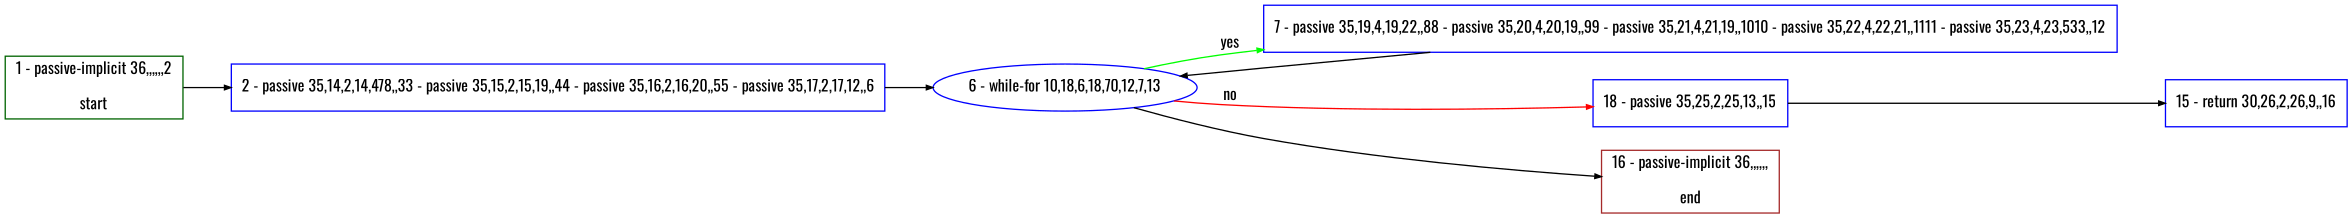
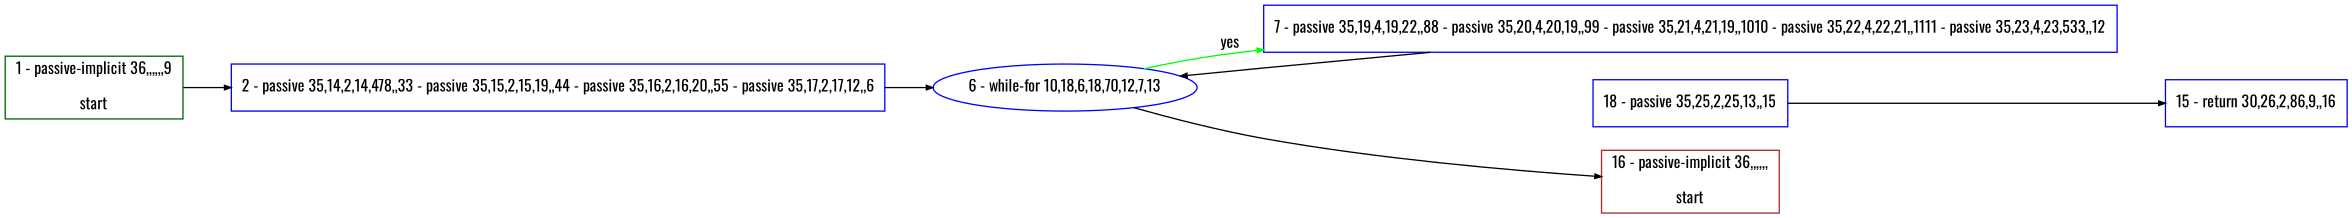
node "1 - passive-implicit 36,,,,,,2 start": label "1 - passive-implicit 36,,,,,,2 start" -> "1 - passive-implicit 36,,,,,,9 start"
node "15 - return 30,26,2,26,9,,16": label "15 - return 30,26,2,26,9,,16" -> "15 - return 30,26,2,86,9,,16"
edge "6 - while-for 10,18,6,18,70,12,7,13" -> "18 - passive 35,25,2,25,13,,15": removed, label "no"
node "16 - passive-implicit 36,,,,,, end": label "16 - passive-implicit 36,,,,,, end" -> "16 - passive-implicit 36,,,,,, start"
